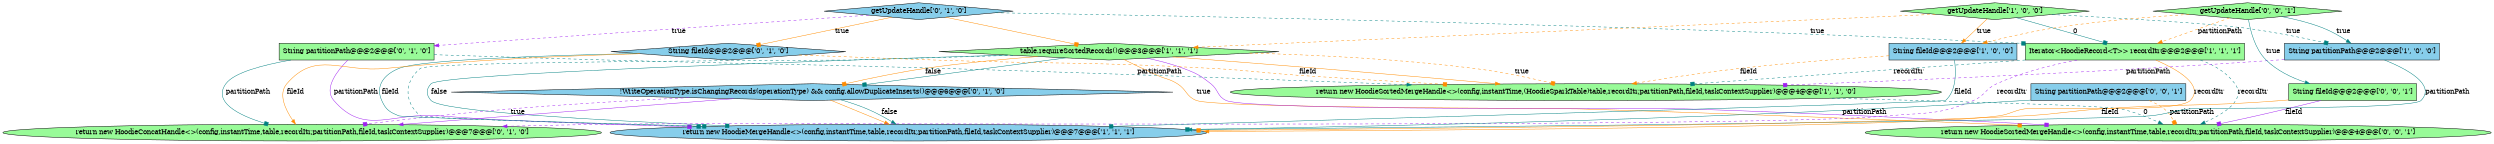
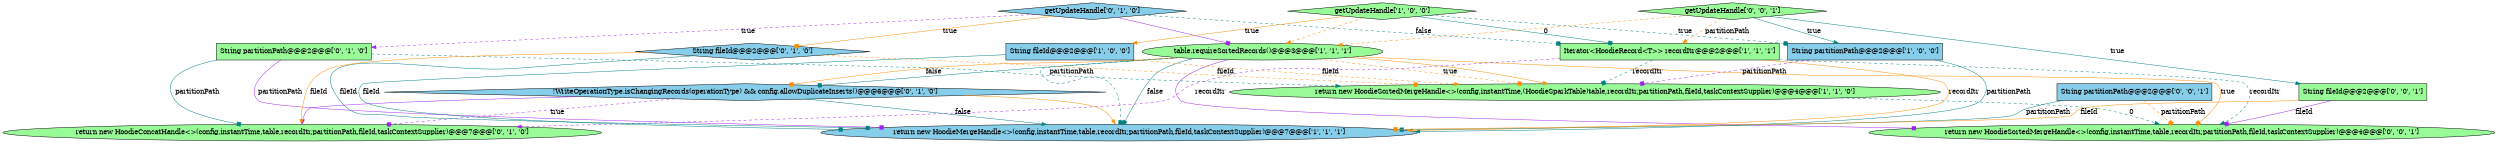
edge "getUpdateHandle['0', '0', '1']" -> "String fileId@@@2@@@['1', '0', '0']": now "getUpdateHandle['0', '0', '1']" -> "table.requireSortedRecords()@@@3@@@['1', '1', '1']"
edge "getUpdateHandle['0', '1', '0']" -> "table.requireSortedRecords()@@@3@@@['1', '1', '1']": color darkorange -> purple
edge "getUpdateHandle['0', '1', '0']" -> "Iterator<HoodieRecord<T>> recordItr@@@2@@@['1', '1', '1']": label "true" -> "false"
node "table.requireSortedRecords()@@@3@@@['1', '1', '1']": shape diamond -> ellipse
